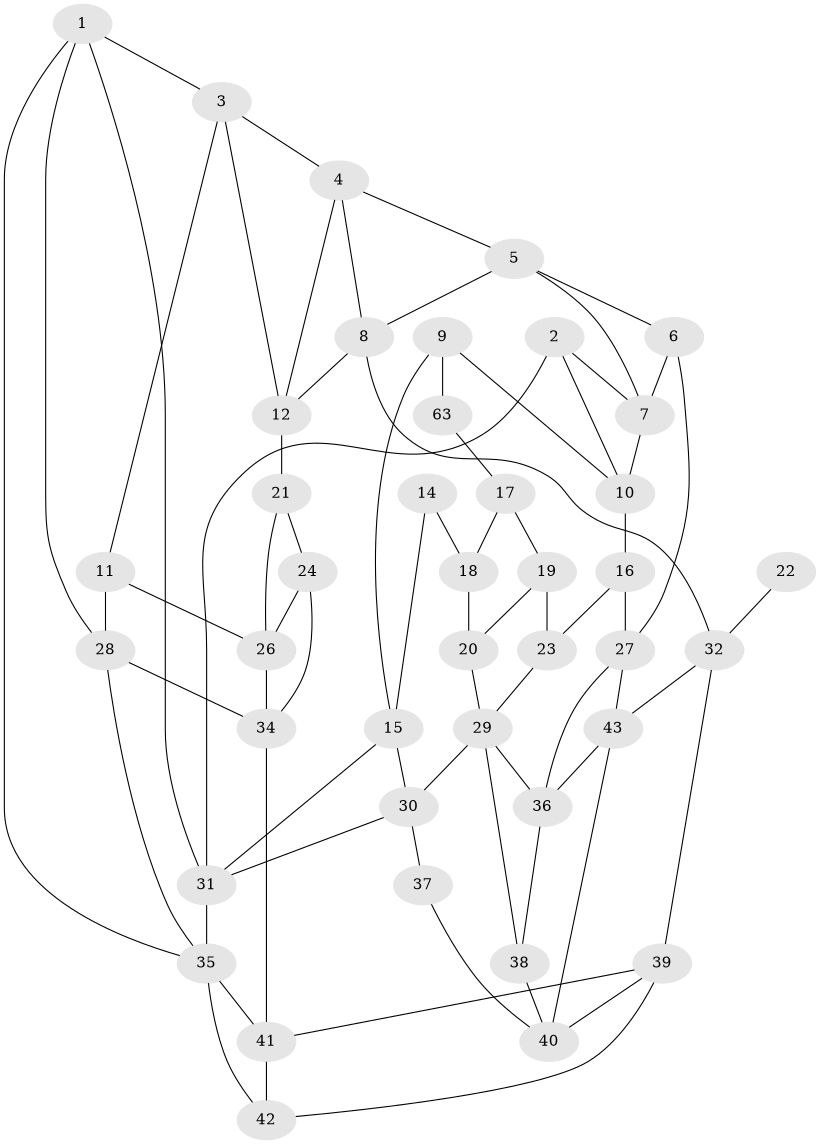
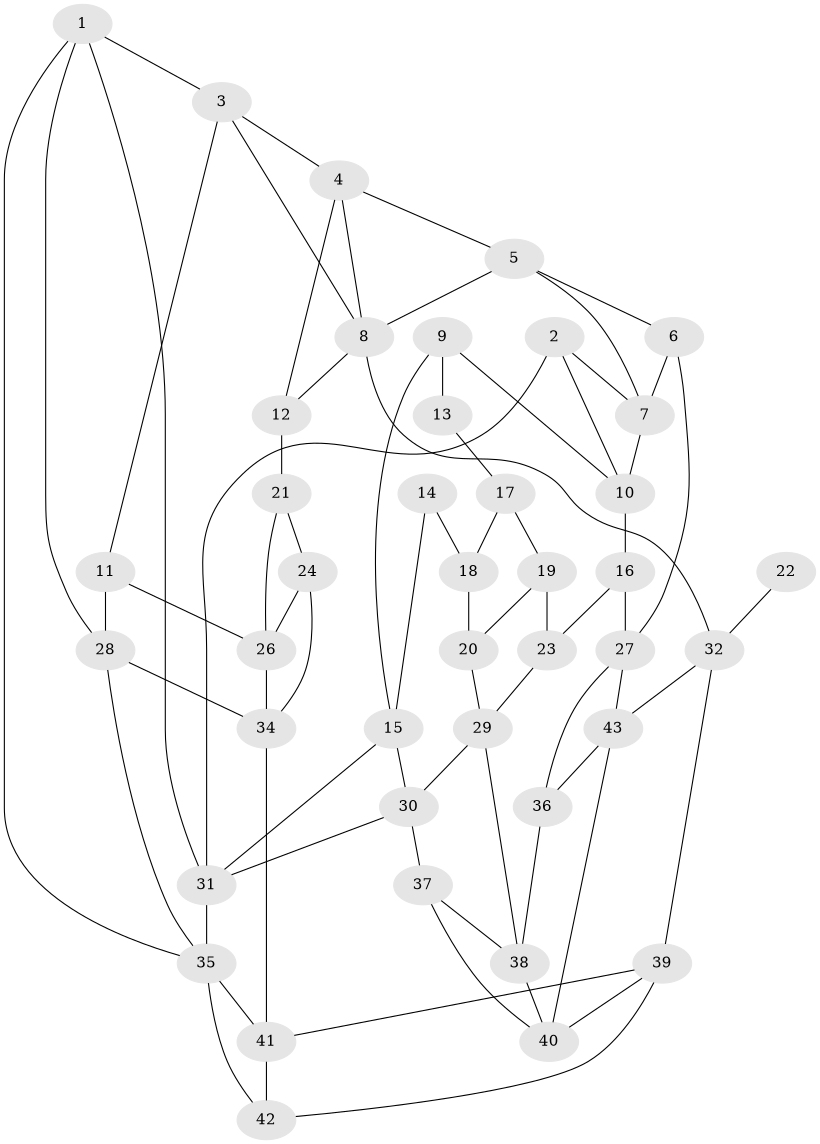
edge "3" -- "12": now "3" -- "8"
node "63": label "63" -> "13"
edge "29" -- "36": removed
edge "37" -- "38": added
